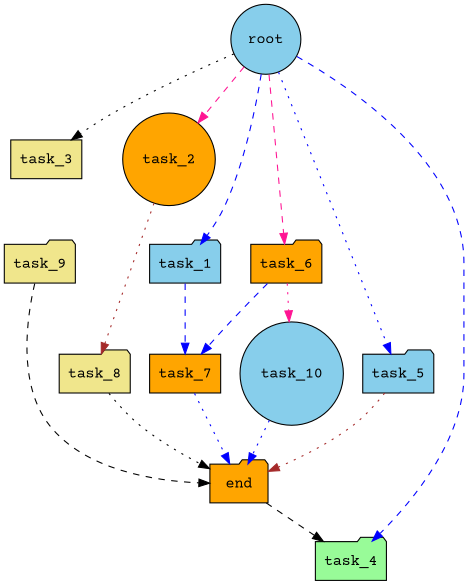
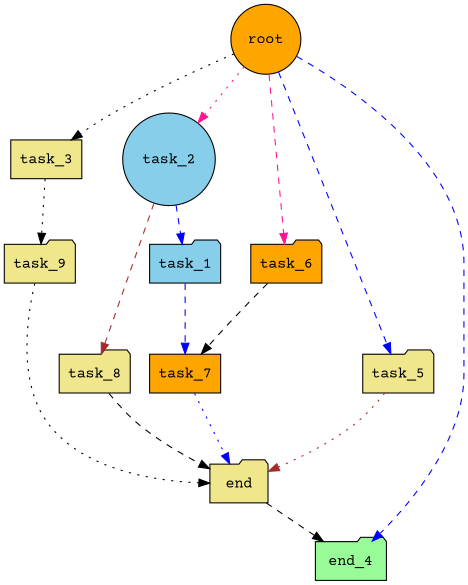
node "root": fillcolor skyblue -> orange
edge "root" -> "task_2": style dashed -> dotted
edge "root" -> "task_1": now "task_2" -> "task_1"
node "task_2": fillcolor orange -> skyblue
edge "task_3" -> "task_9": added
edge "root" -> "task_5": style dotted -> dashed
edge "task_2" -> "task_8": style dotted -> dashed
edge "task_6" -> "task_7": color blue -> black
node "task_10": removed
node "task_5": fillcolor skyblue -> khaki
edge "task_9" -> "end": style dashed -> dotted
edge "task_8" -> "end": style dotted -> dashed
node "end": fillcolor orange -> khaki
node "task_4": label "task_4" -> "end_4"
